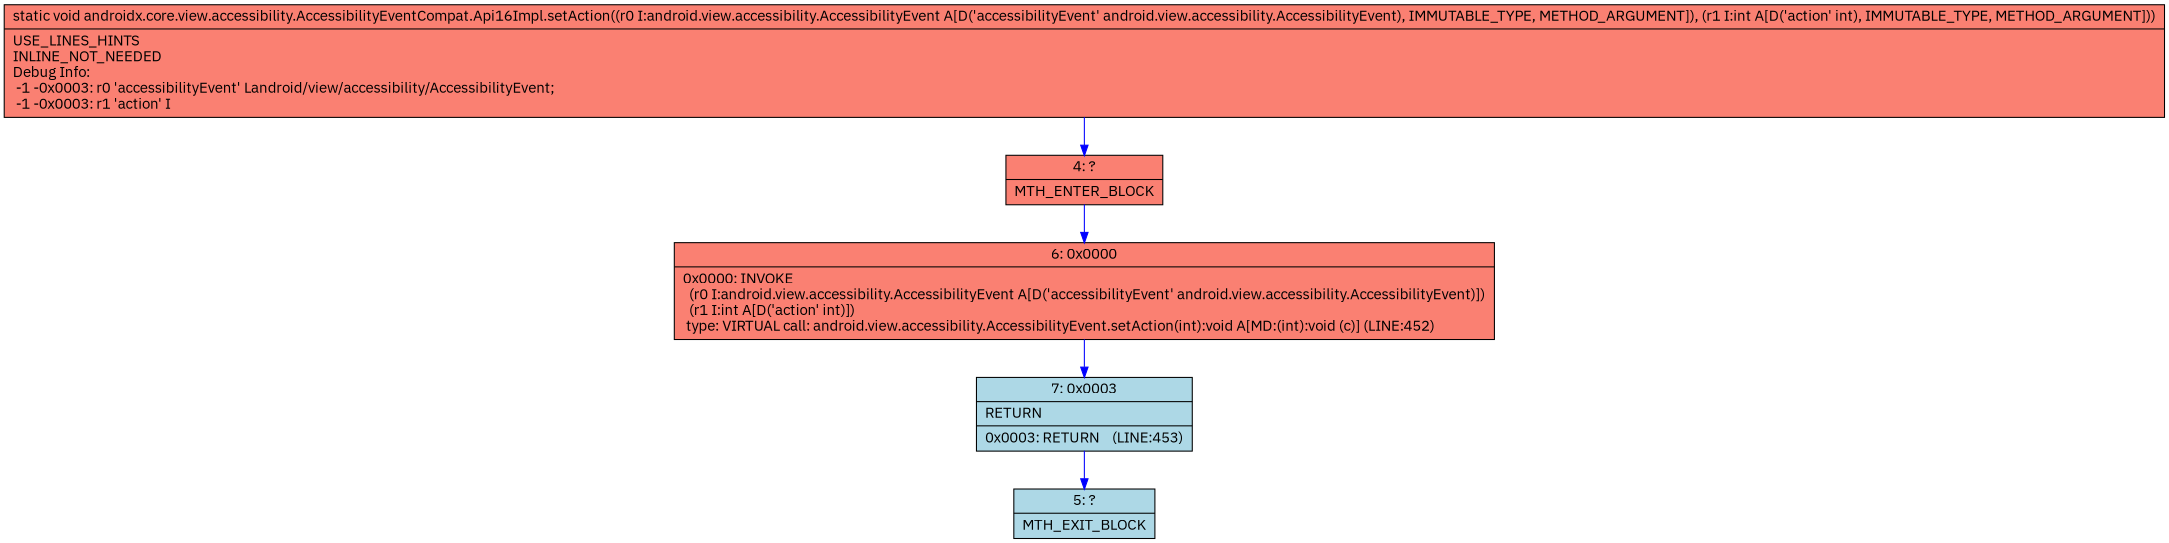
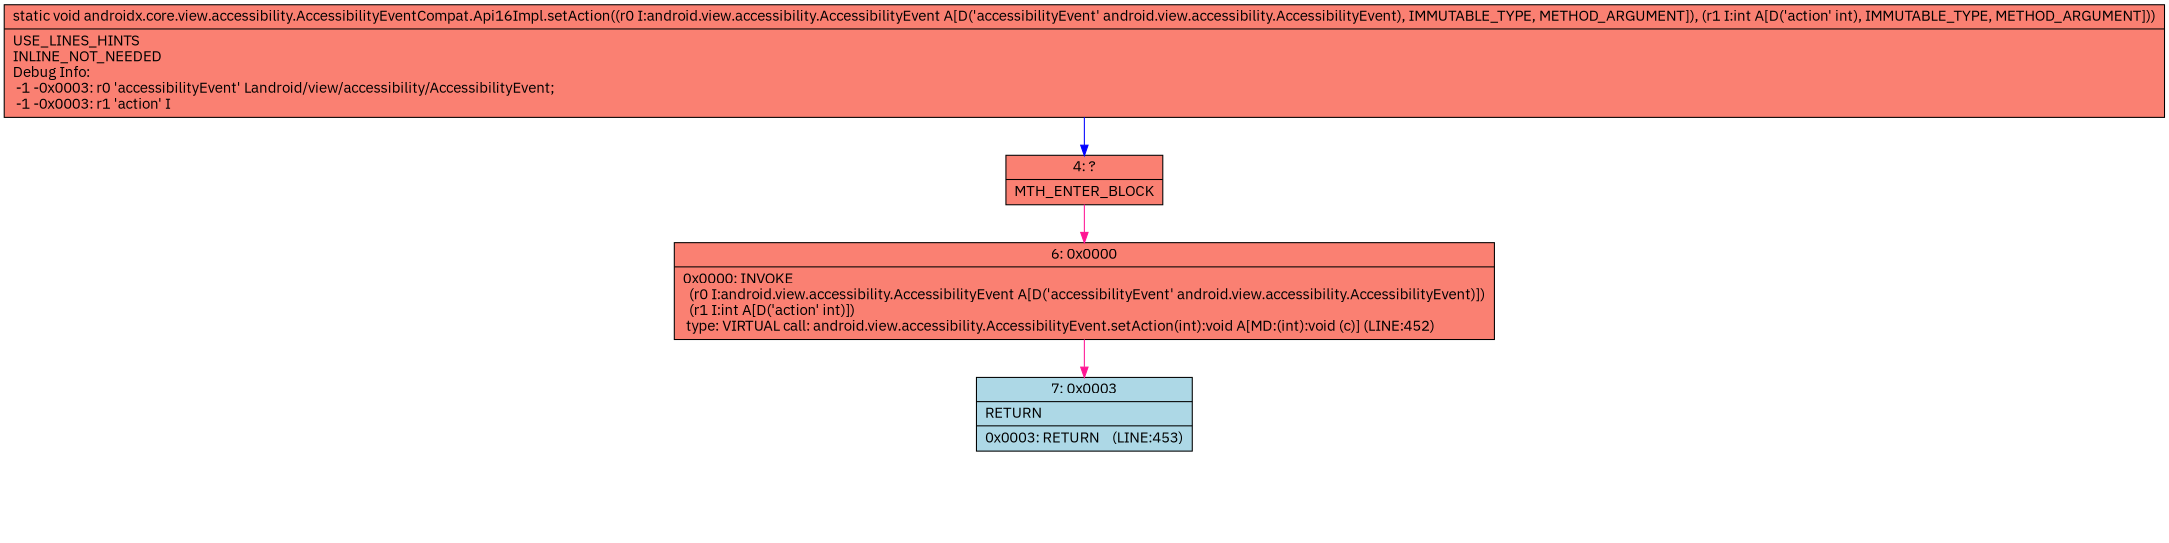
edge "4: ?" -> "6: 0x0000": color blue -> deeppink
edge "6: 0x0000" -> "7: 0x0003": color blue -> deeppink
node "5: ?": removed
